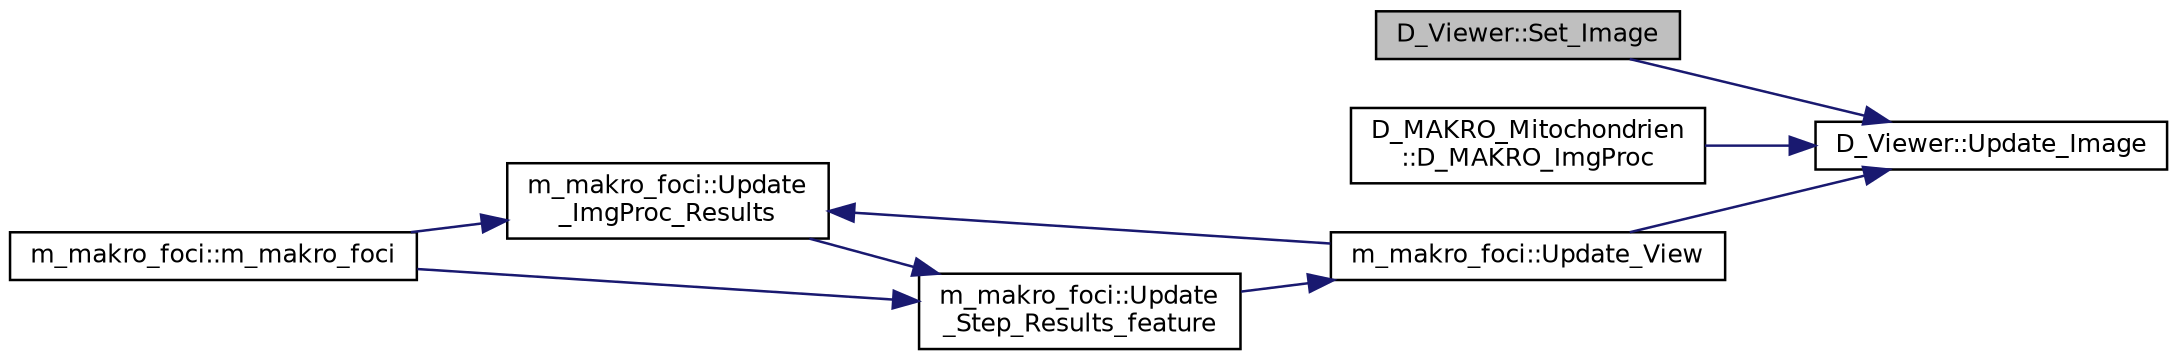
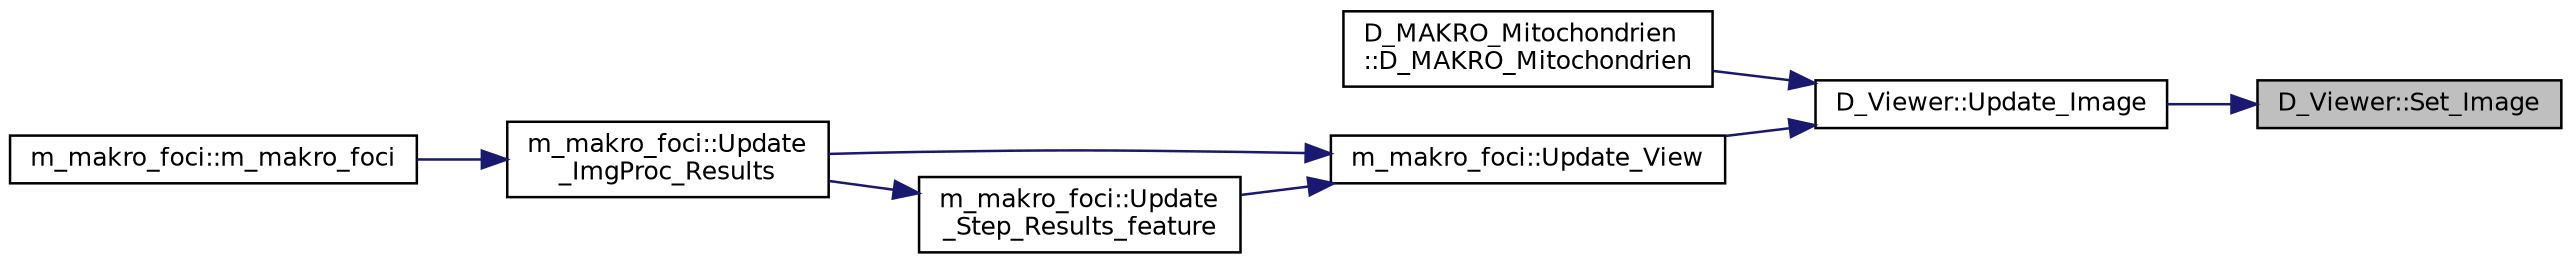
edge "D_Viewer::Set_Image" -> "D_Viewer::Update_Image": reversed
node "D_MAKRO_Mitochondrien ::D_MAKRO_ImgProc": label "D_MAKRO_Mitochondrien ::D_MAKRO_ImgProc" -> "D_MAKRO_Mitochondrien ::D_MAKRO_Mitochondrien"
edge "m_makro_foci::Update_View" -> "m_makro_foci::Update _ImgProc_Results": reversed
edge "m_makro_foci::m_makro_foci" -> "m_makro_foci::Update _Step_Results_feature": removed
